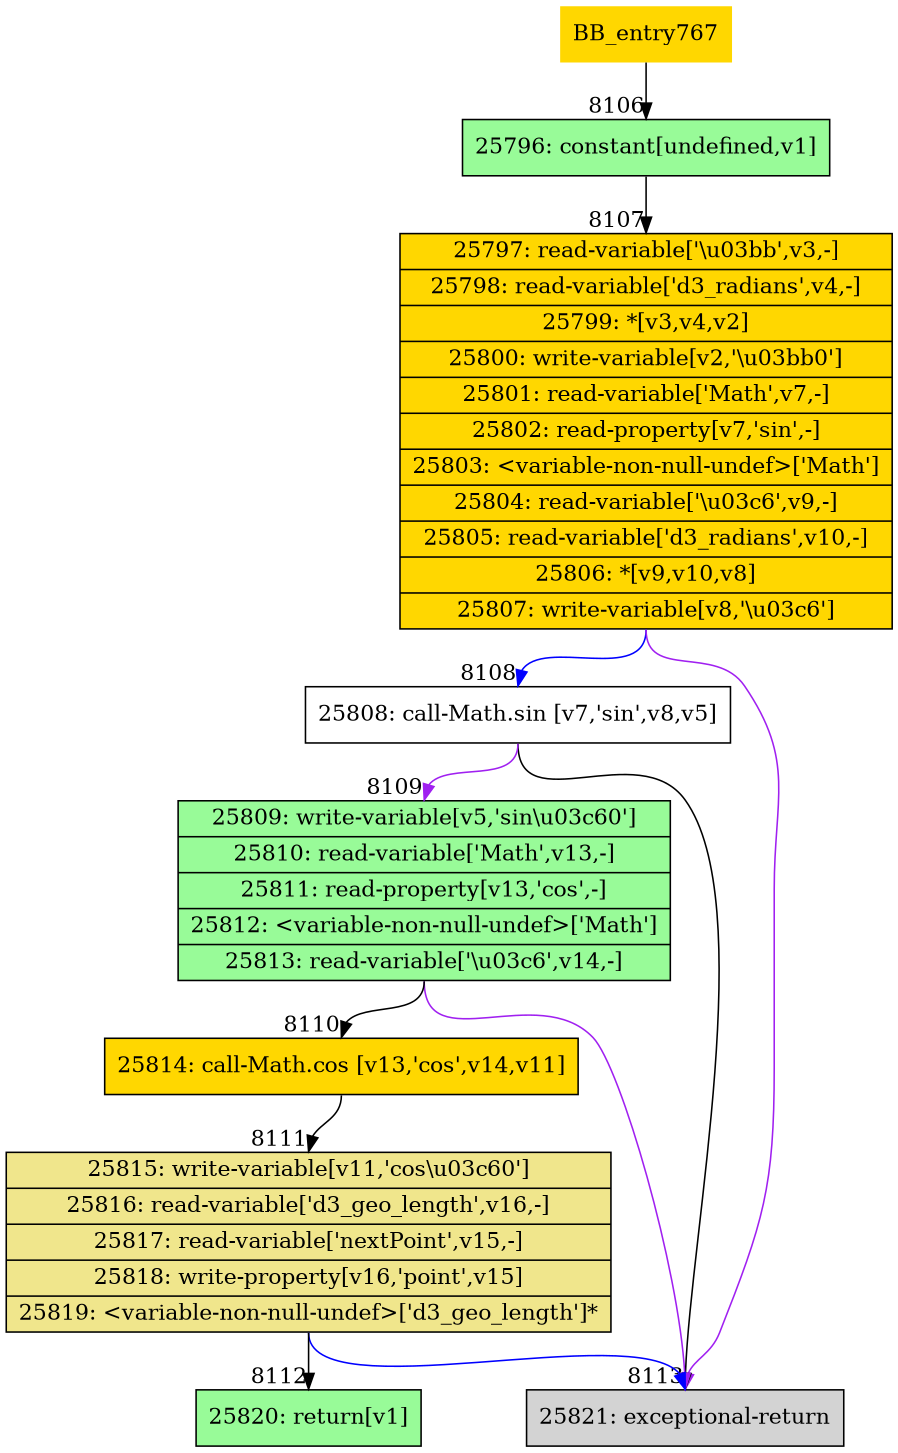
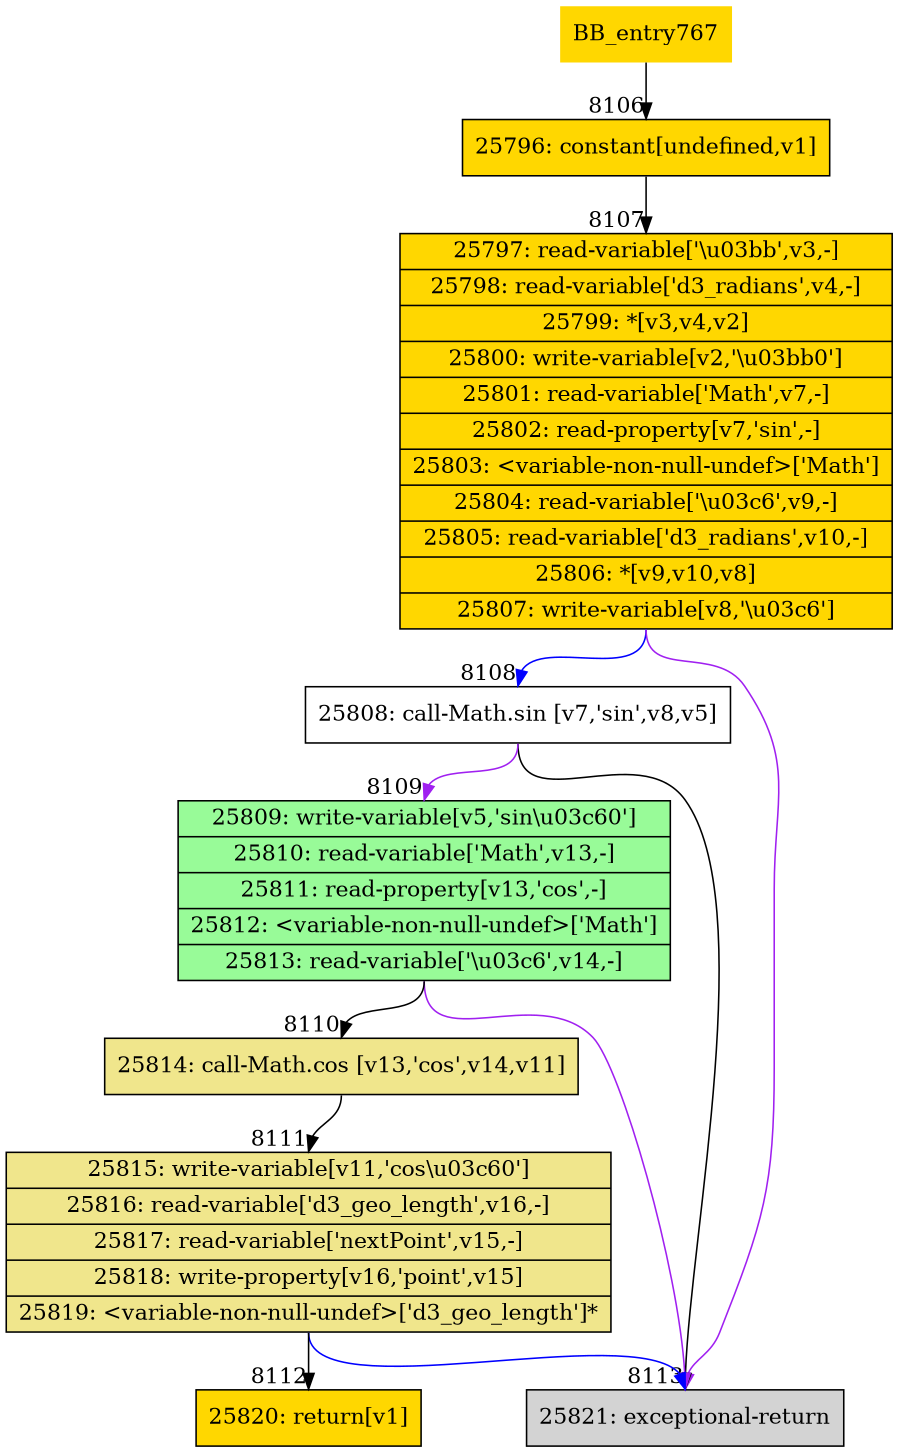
node "25796: constant[undefined,v1]": fillcolor palegreen -> gold
node "25814: call-Math.cos [v13,'cos',v14,v11]": fillcolor gold -> khaki
node "25820: return[v1]": fillcolor palegreen -> gold
